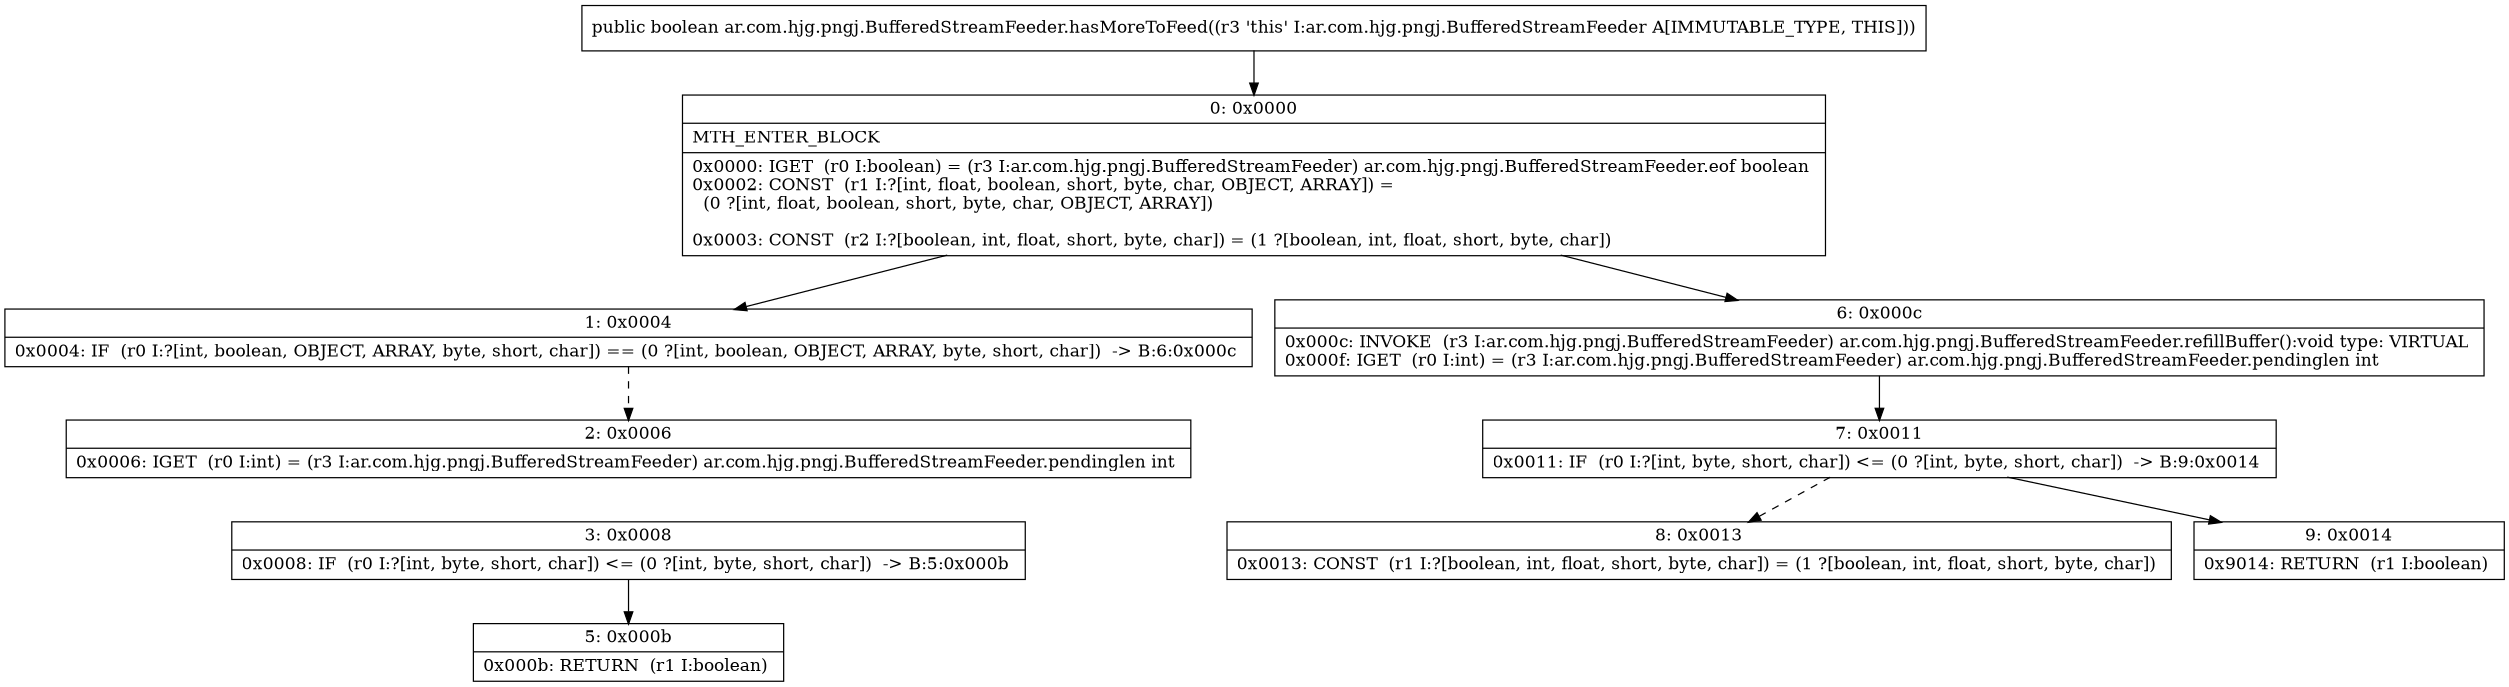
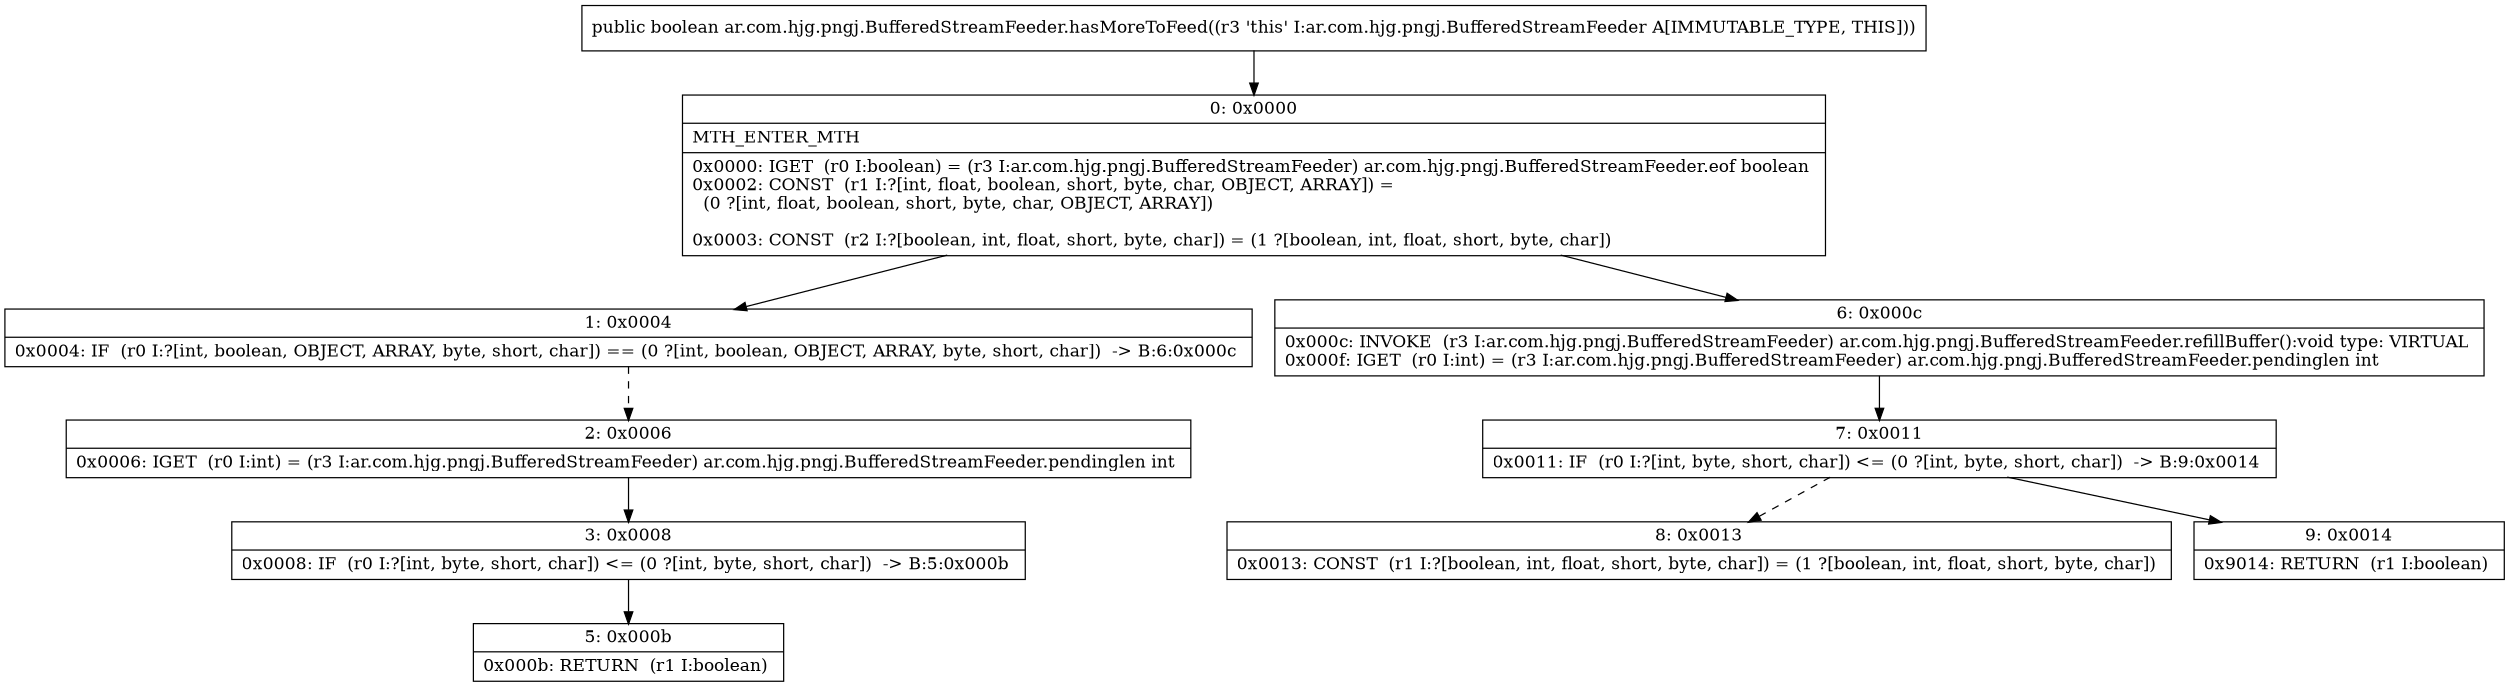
node "0: 0x0000": text "MTH_ENTER_BLOCK" -> "MTH_ENTER_MTH"
edge "2: 0x0006" -> "3: 0x0008": added
